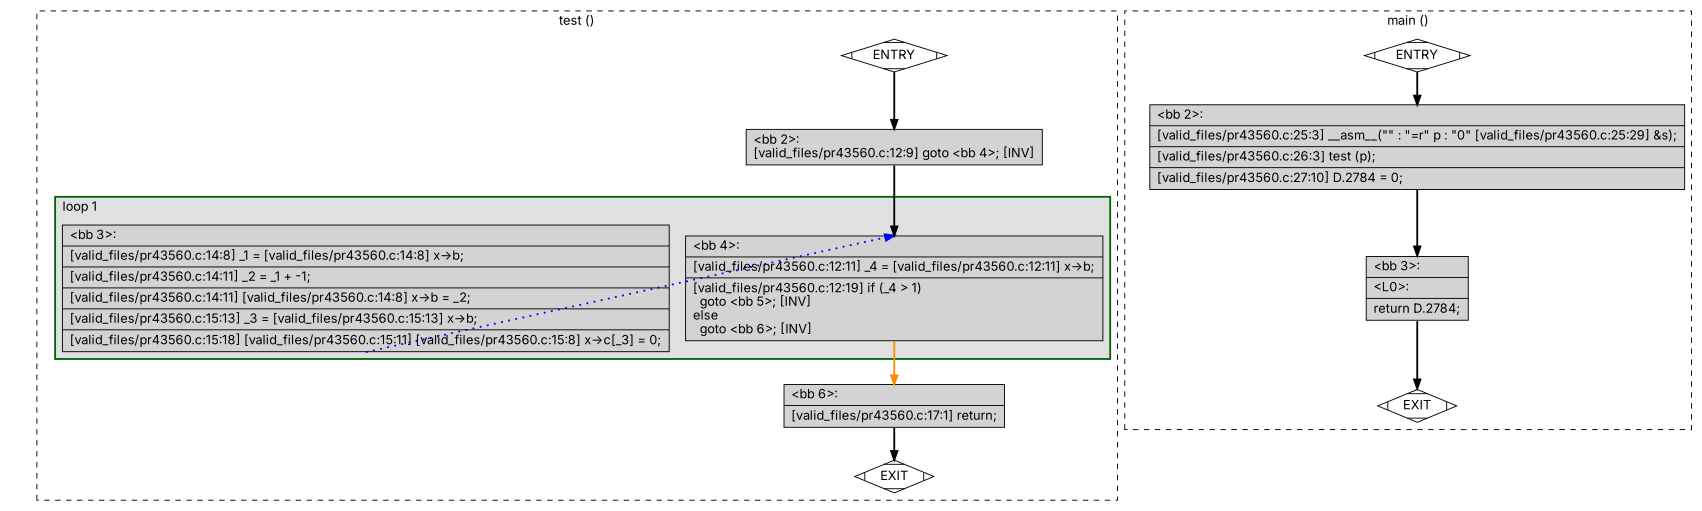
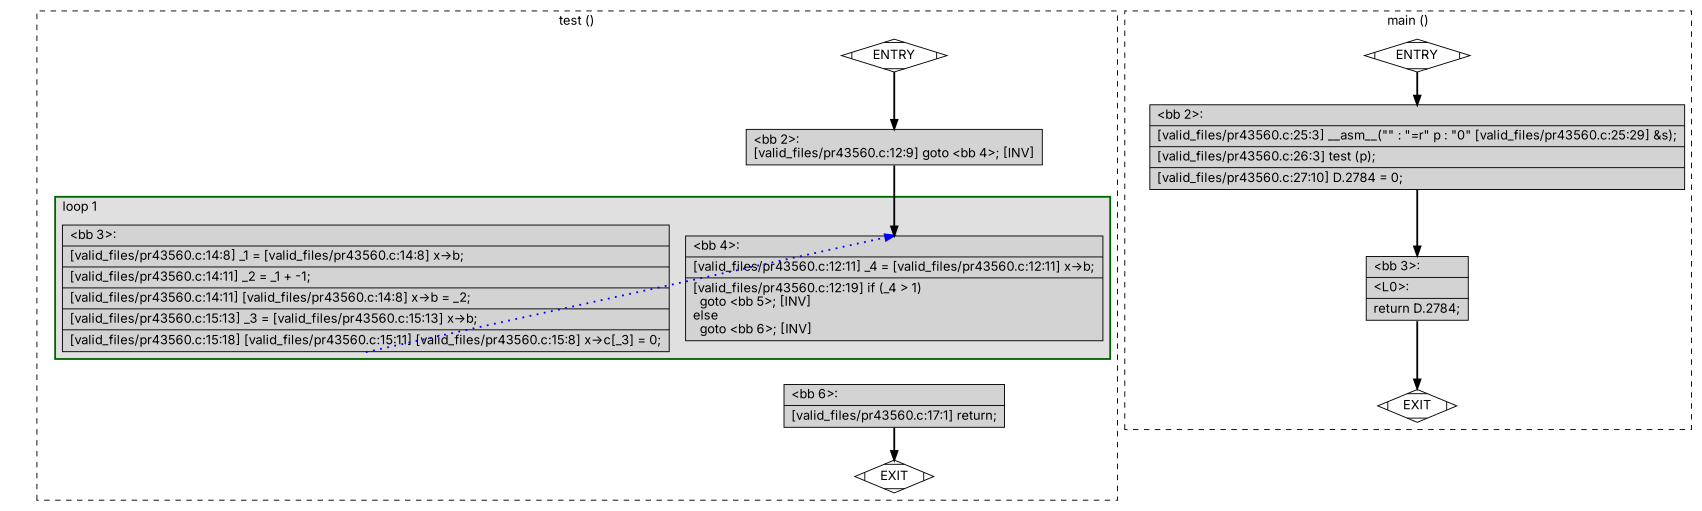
edge "<bb 4>:" -> "<bb 6>:": removed
